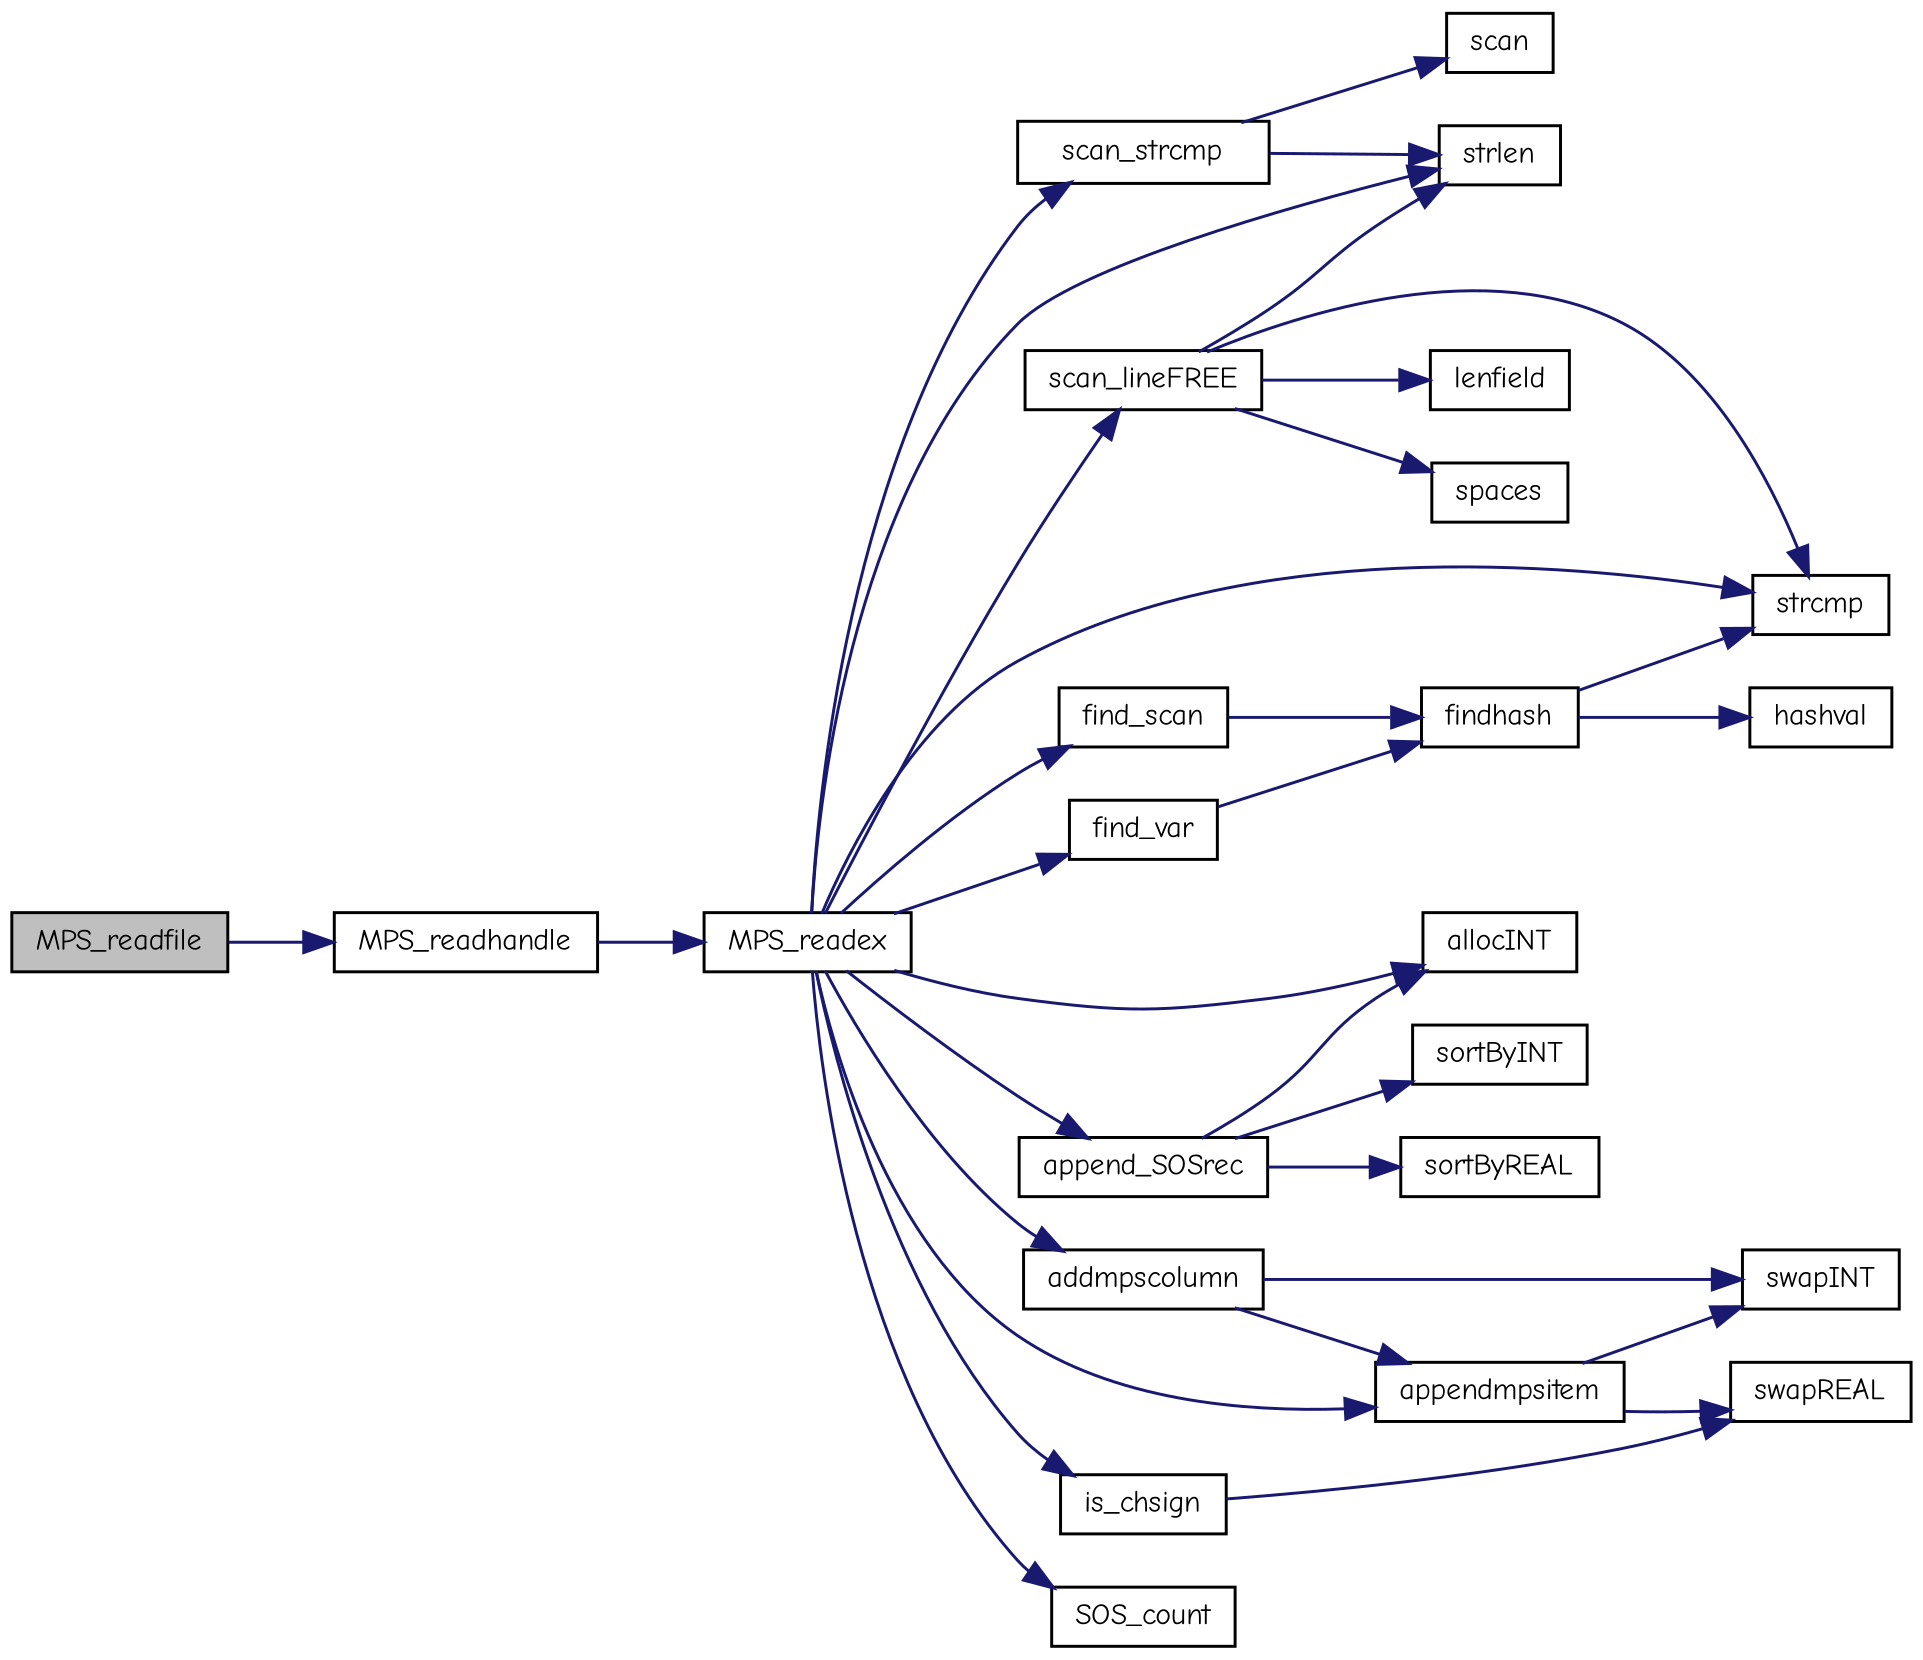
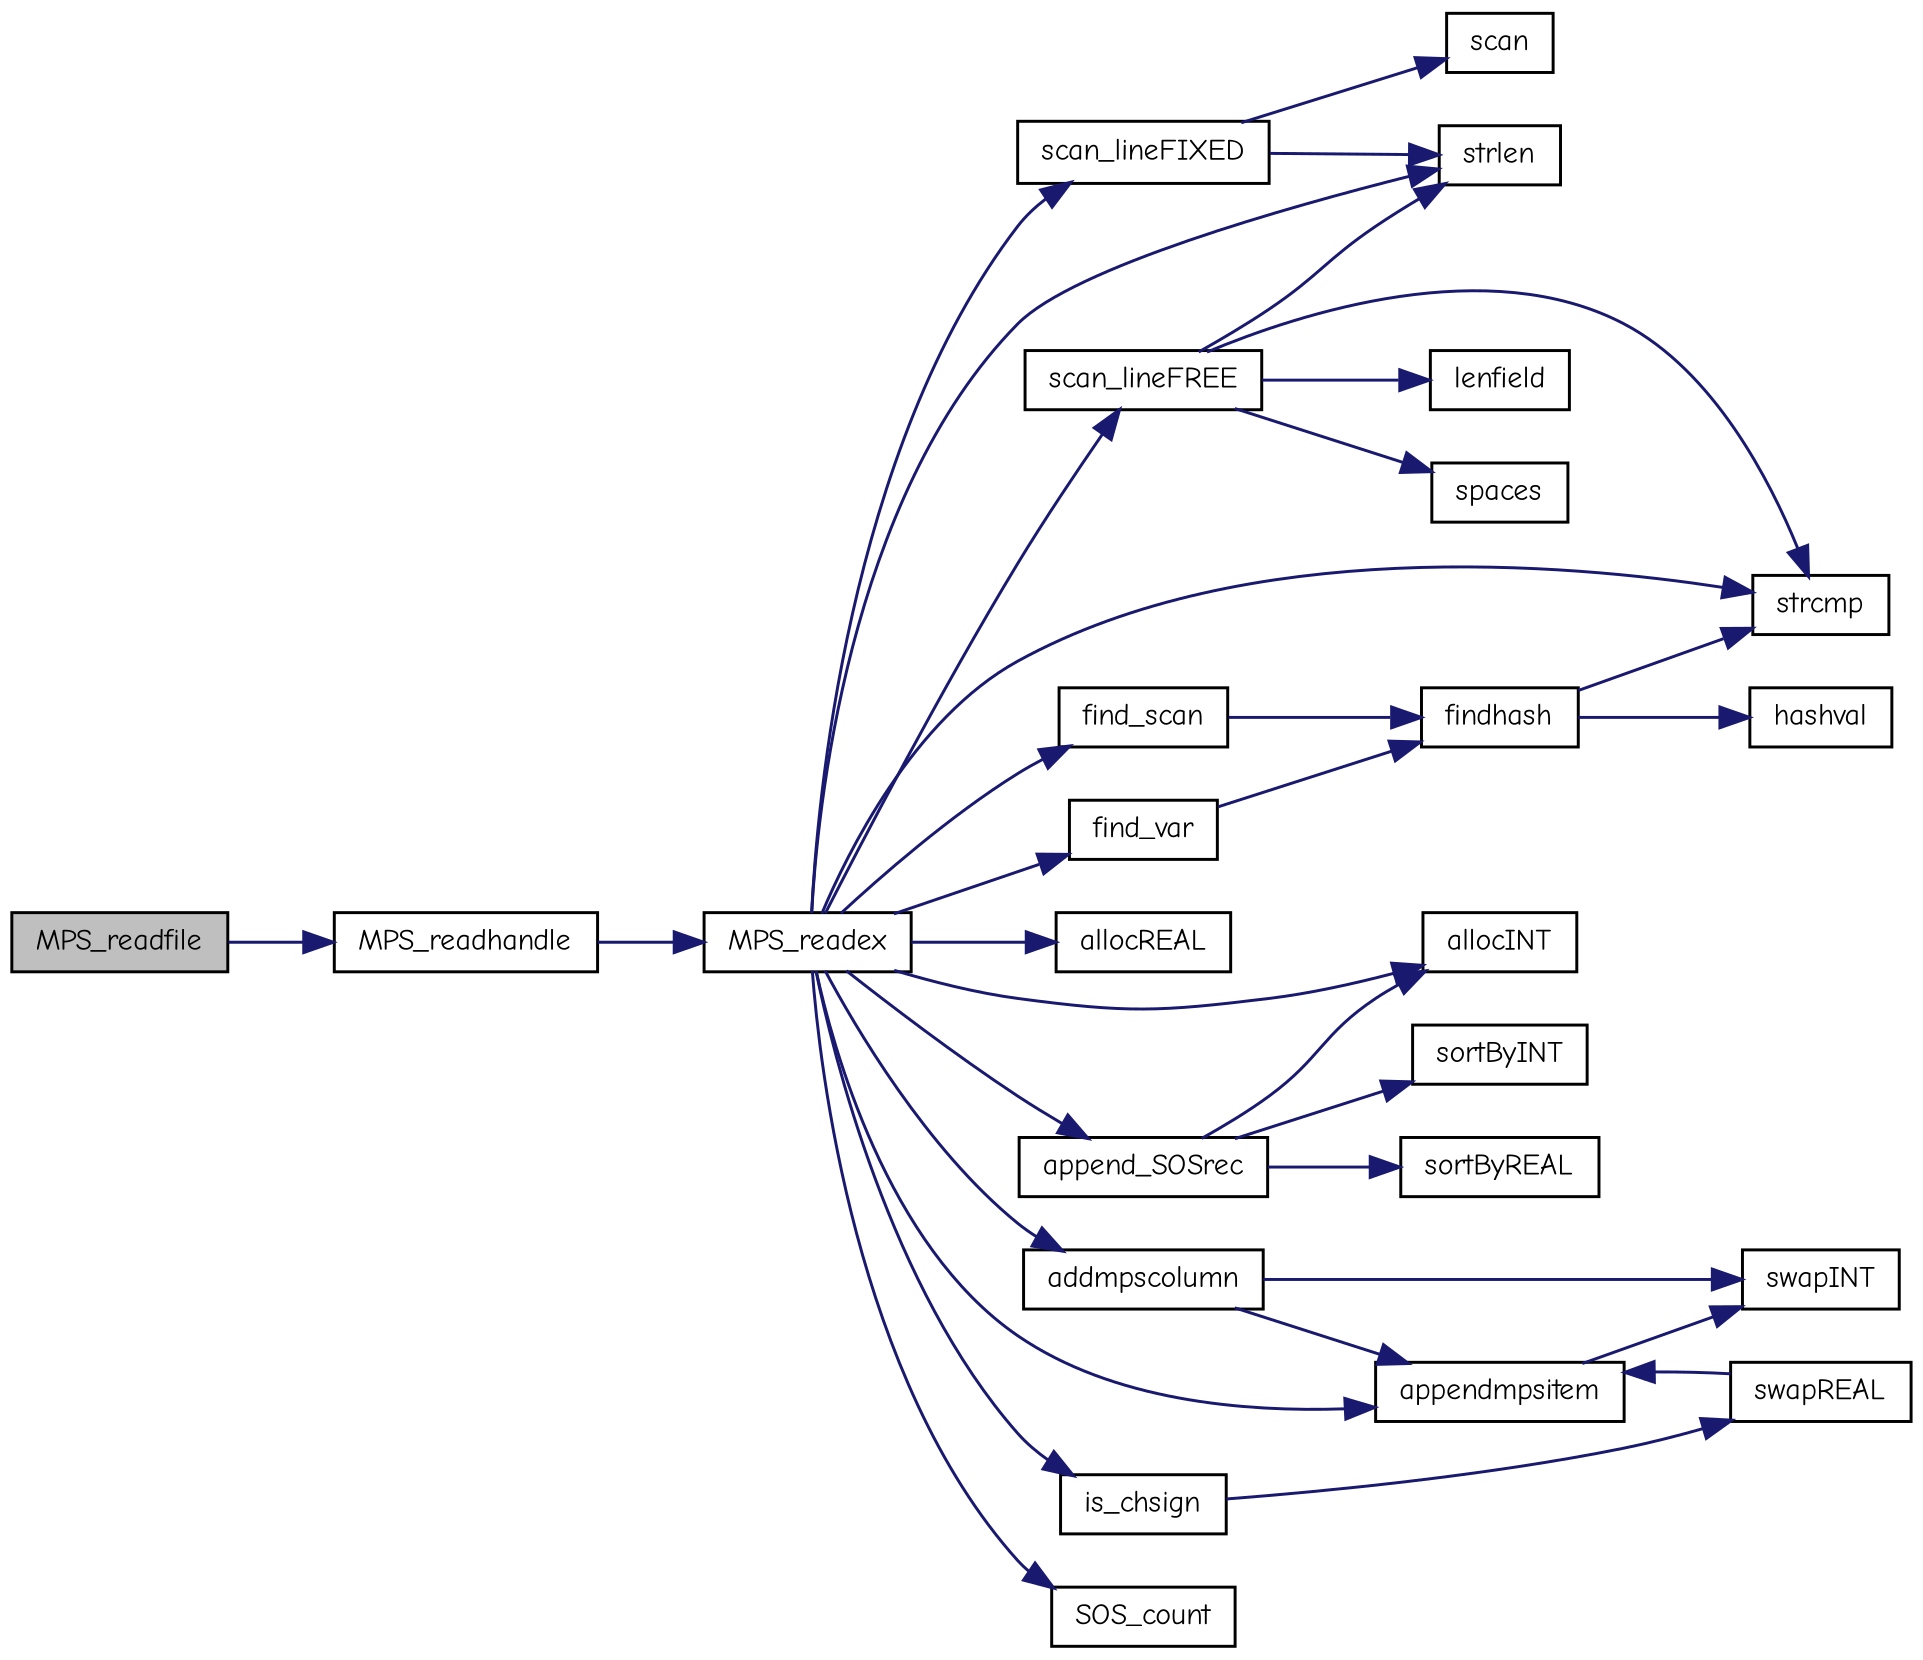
node "scan_strcmp": label "scan_strcmp" -> "scan_lineFIXED"
node "allocREAL": added
edge "appendmpsitem" -> "swapREAL": reversed
